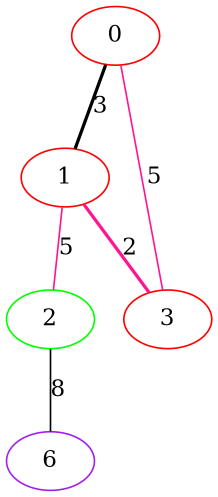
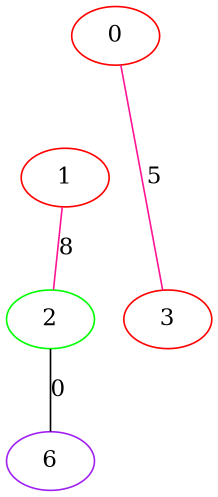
edge "0" -- "1": removed, label "3"
edge "1" -- "2": label "5" -> "8"
edge "1" -- "3": removed, label "2"
edge "2" -- "6": label "8" -> "0"
